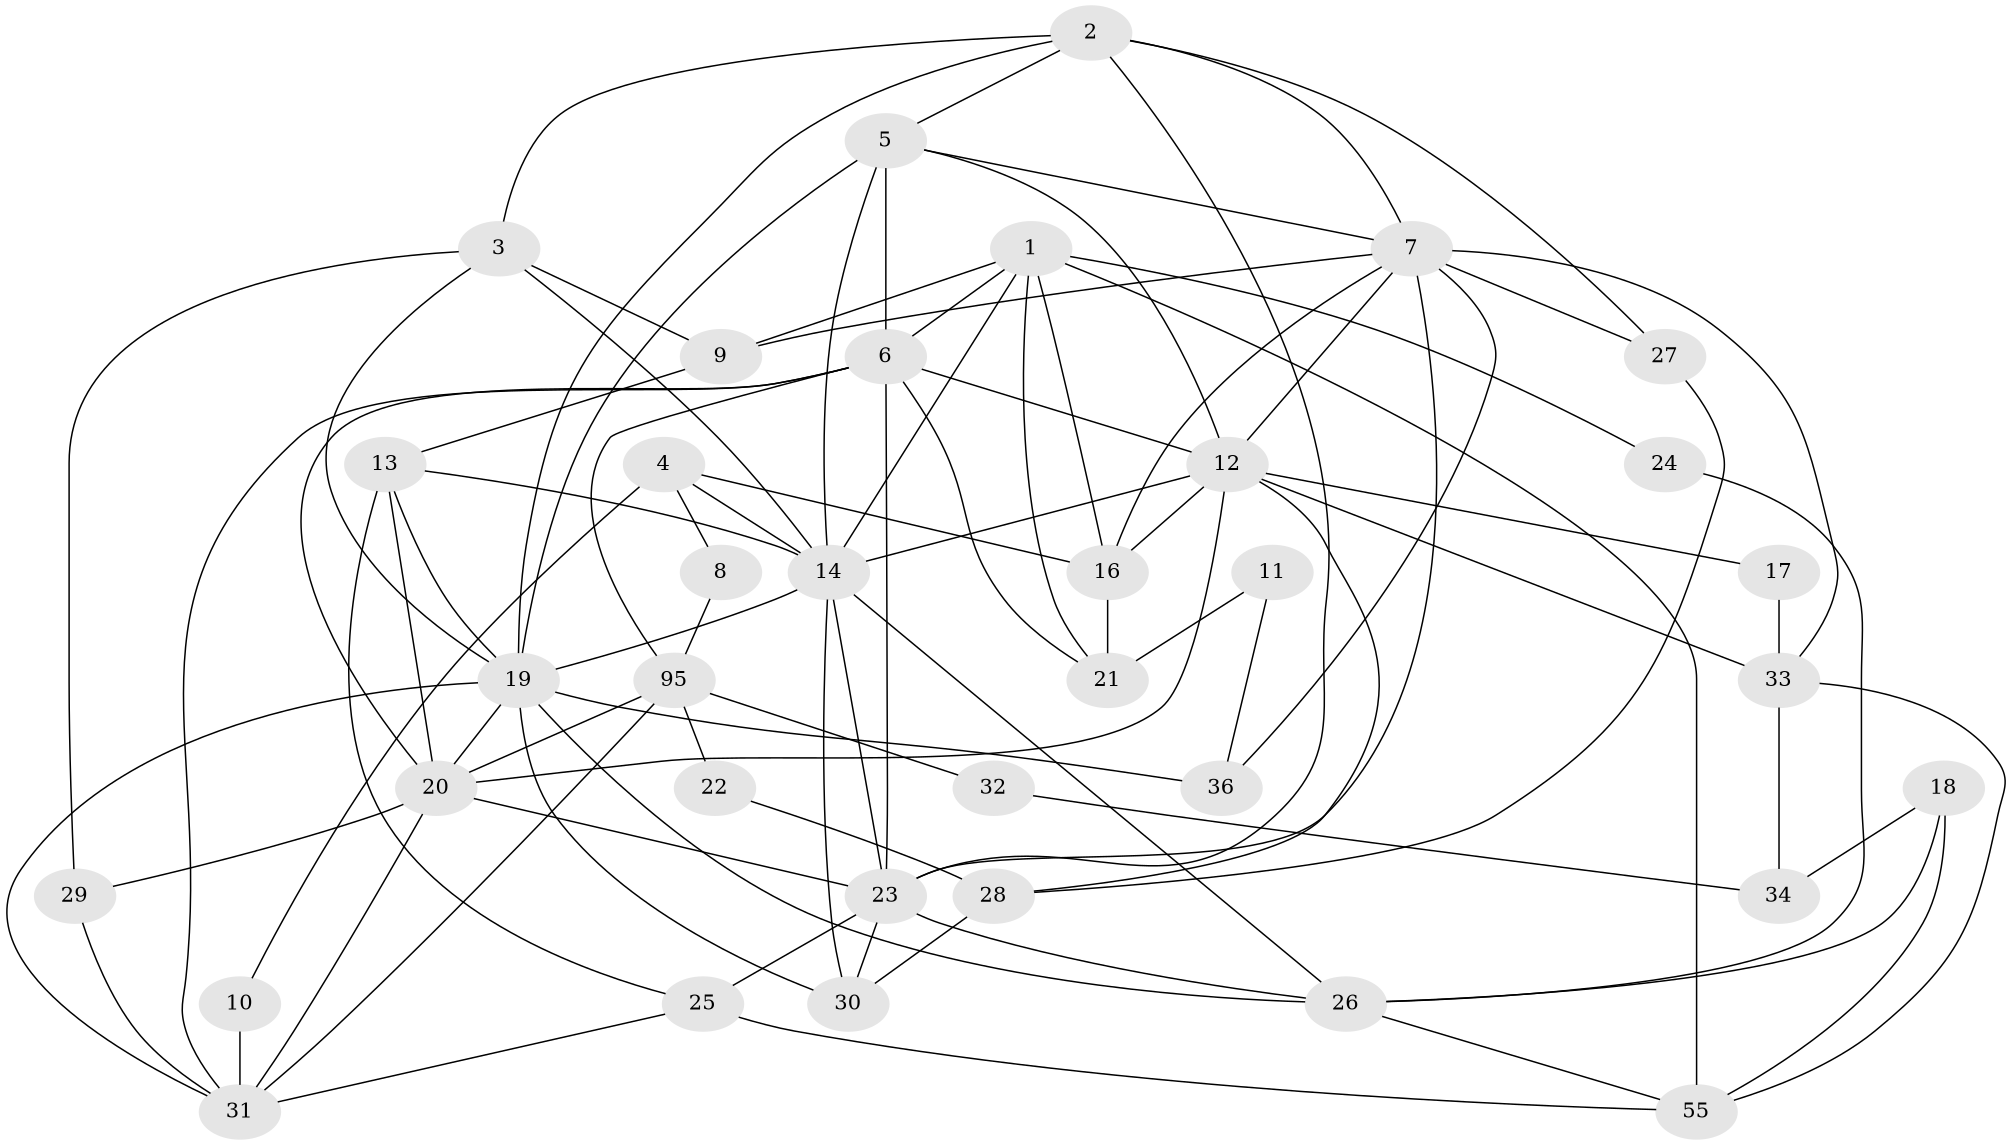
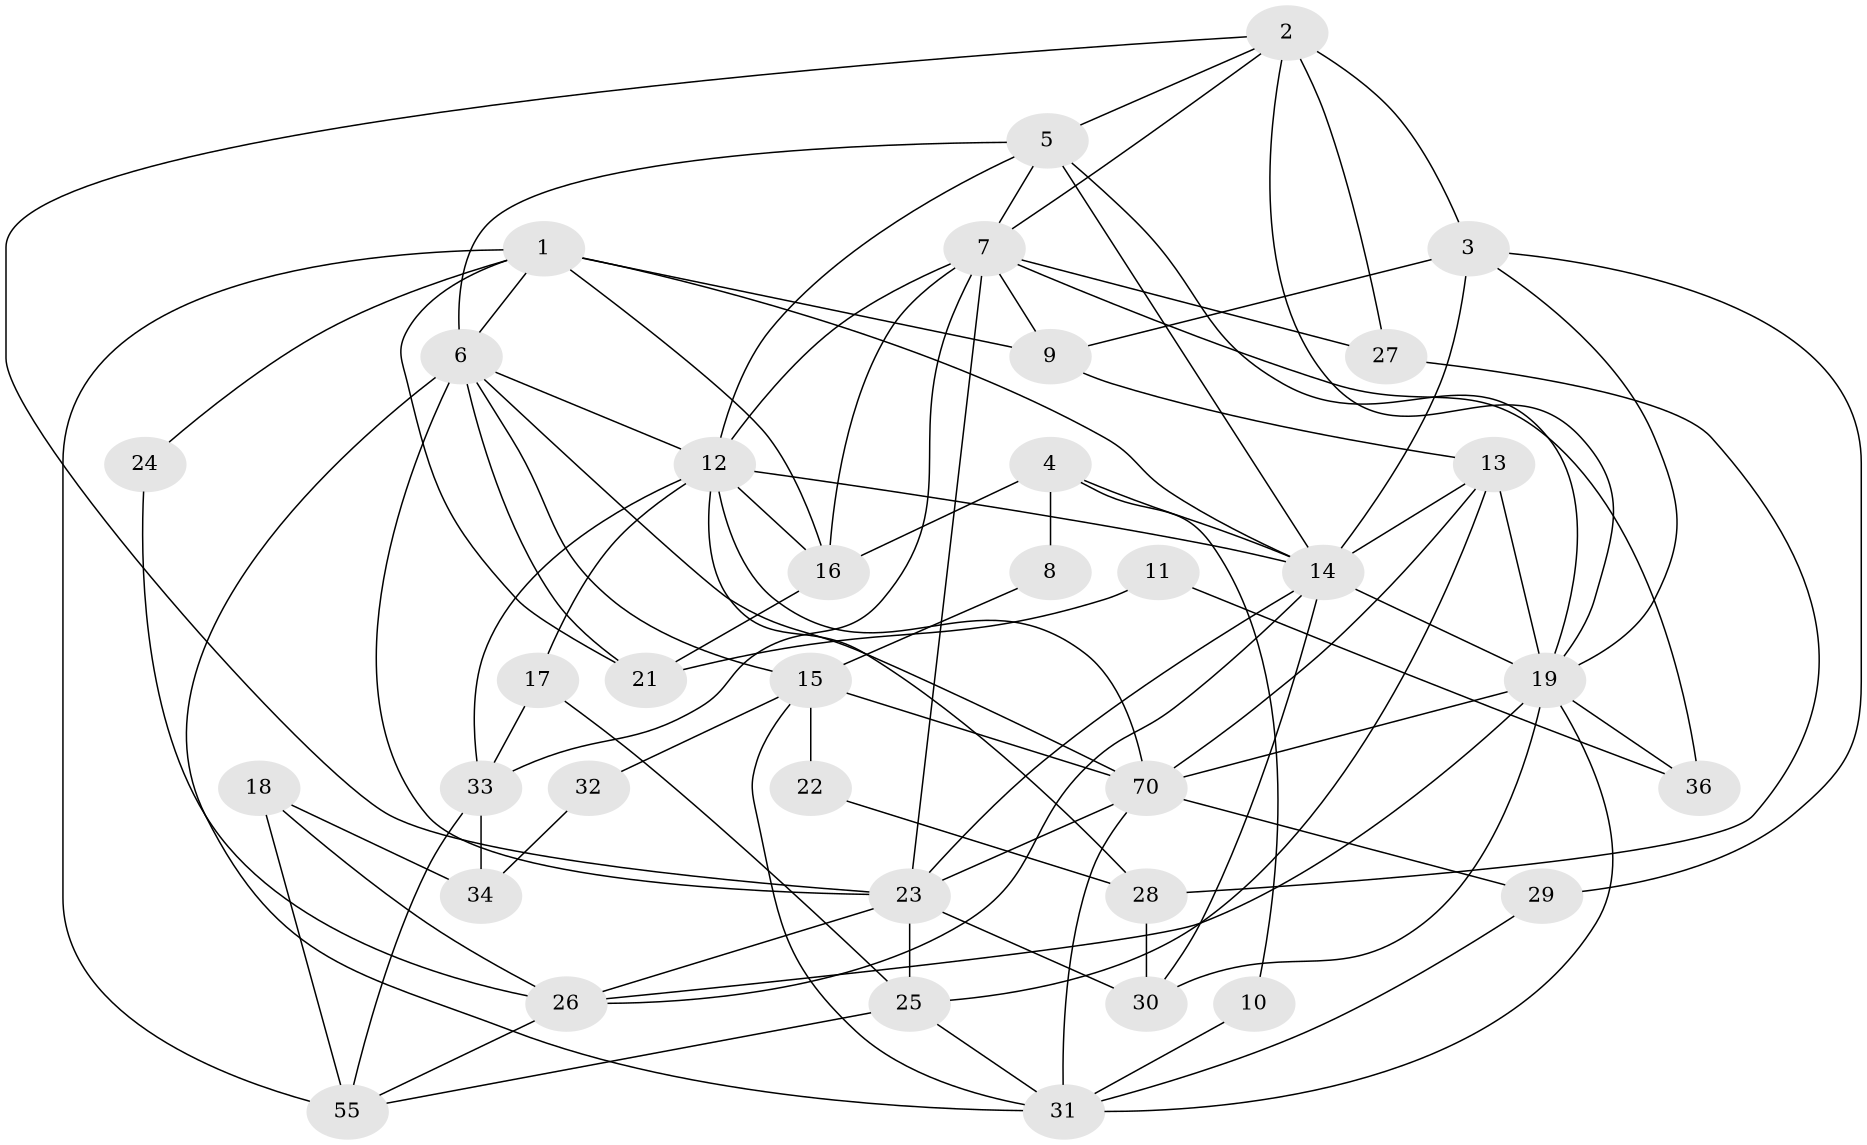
node "95": label "95" -> "15"
node "20": label "20" -> "70"
edge "17" -- "25": added
